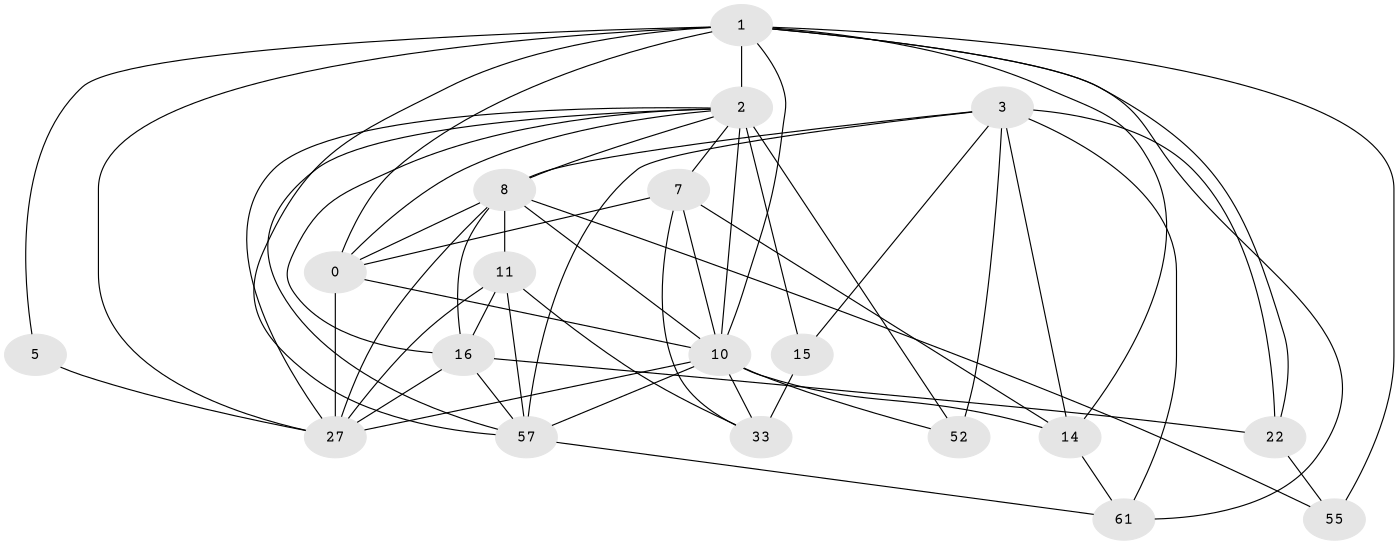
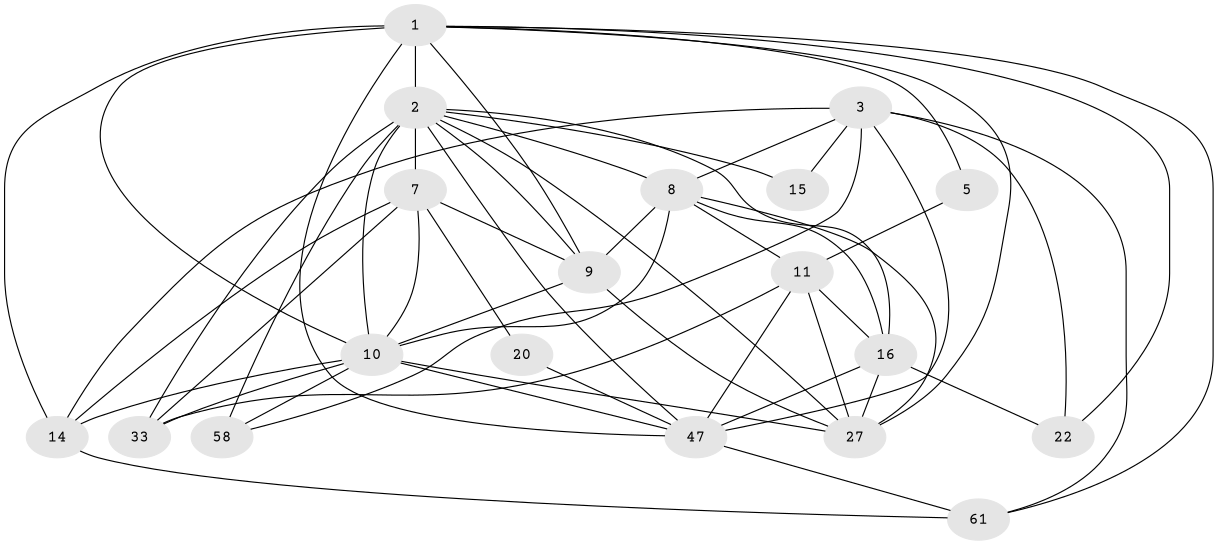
node "0": label "0" -> "9"
node "20": added
edge "15" -- "33": now "2" -- "33"
edge "5" -- "27": now "5" -- "11"
node "57": label "57" -> "47"
node "52": label "52" -> "58"
node "55": removed
